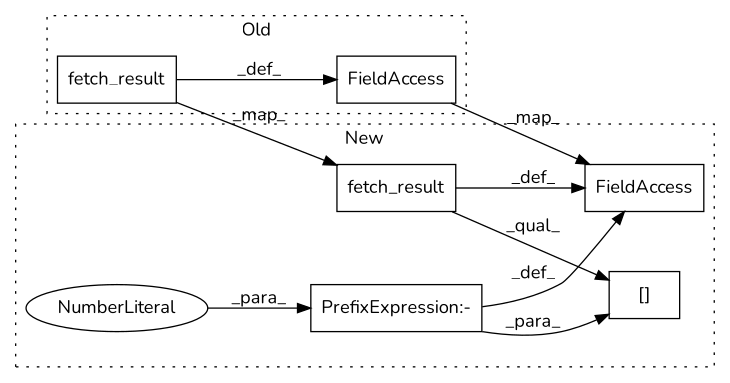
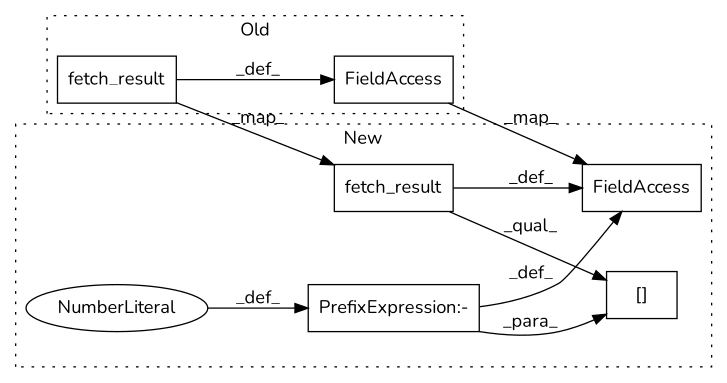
edge "NumberLiteral" -> "PrefixExpression:-": label "_para_" -> "_def_"
